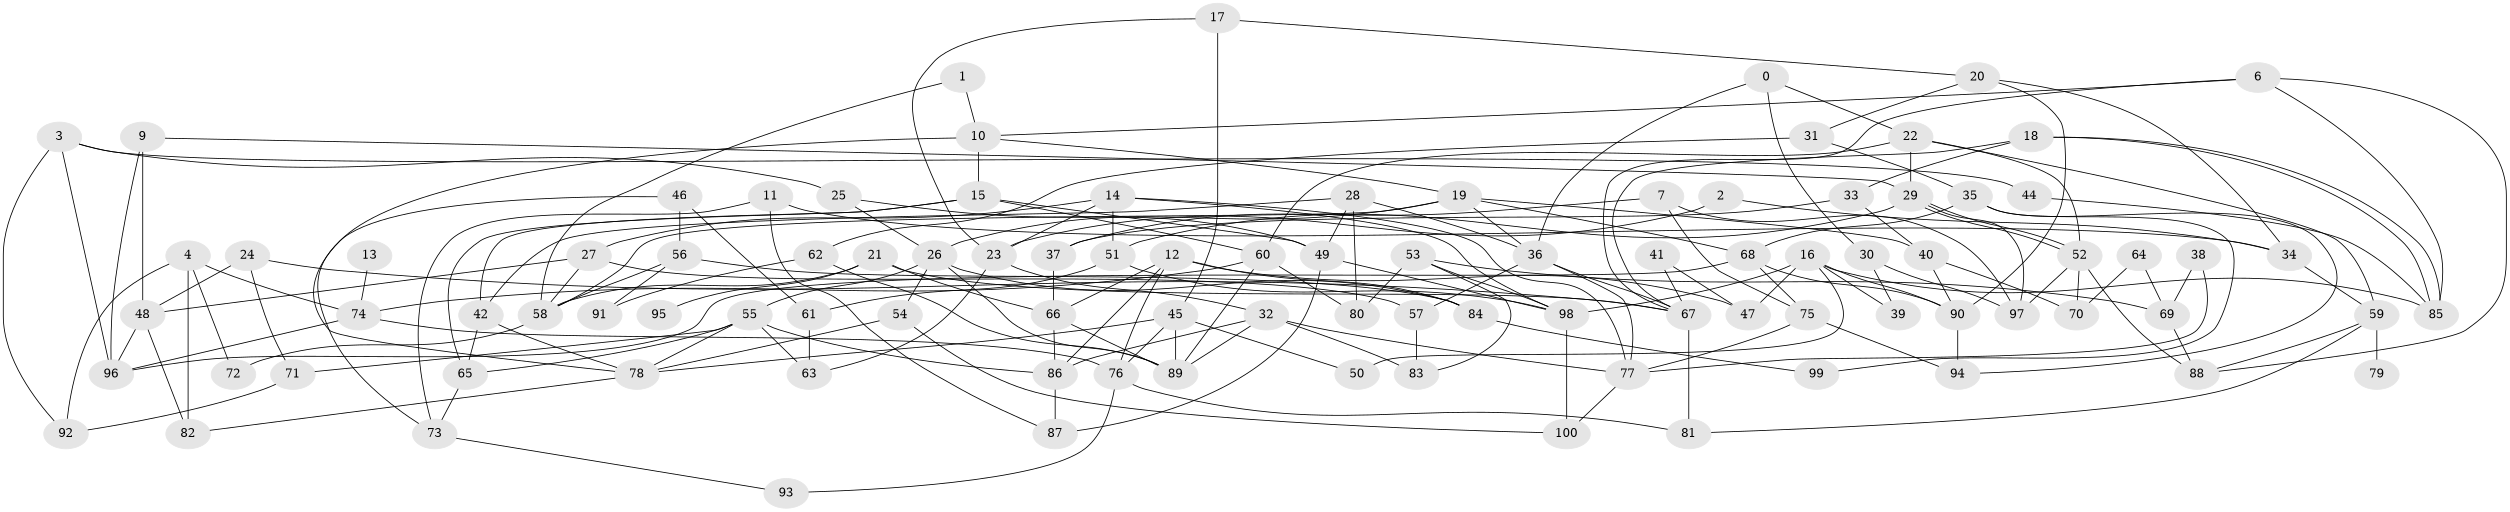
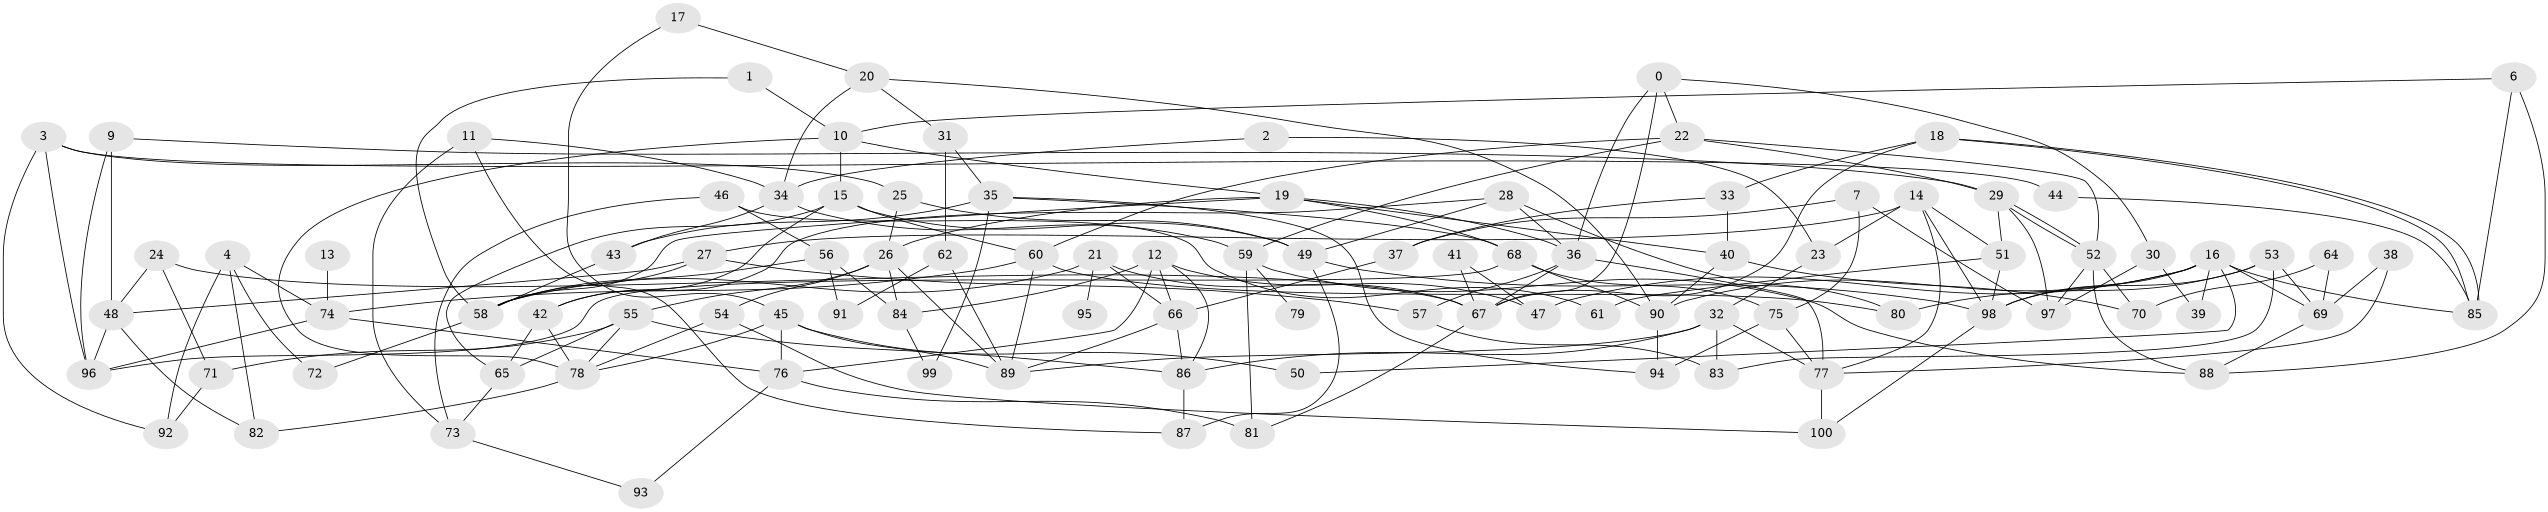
edge "17" -- "23": removed
edge "6" -- "67": now "0" -- "67"
node "43": added
edge "16" -- "69": added
node "63": removed
